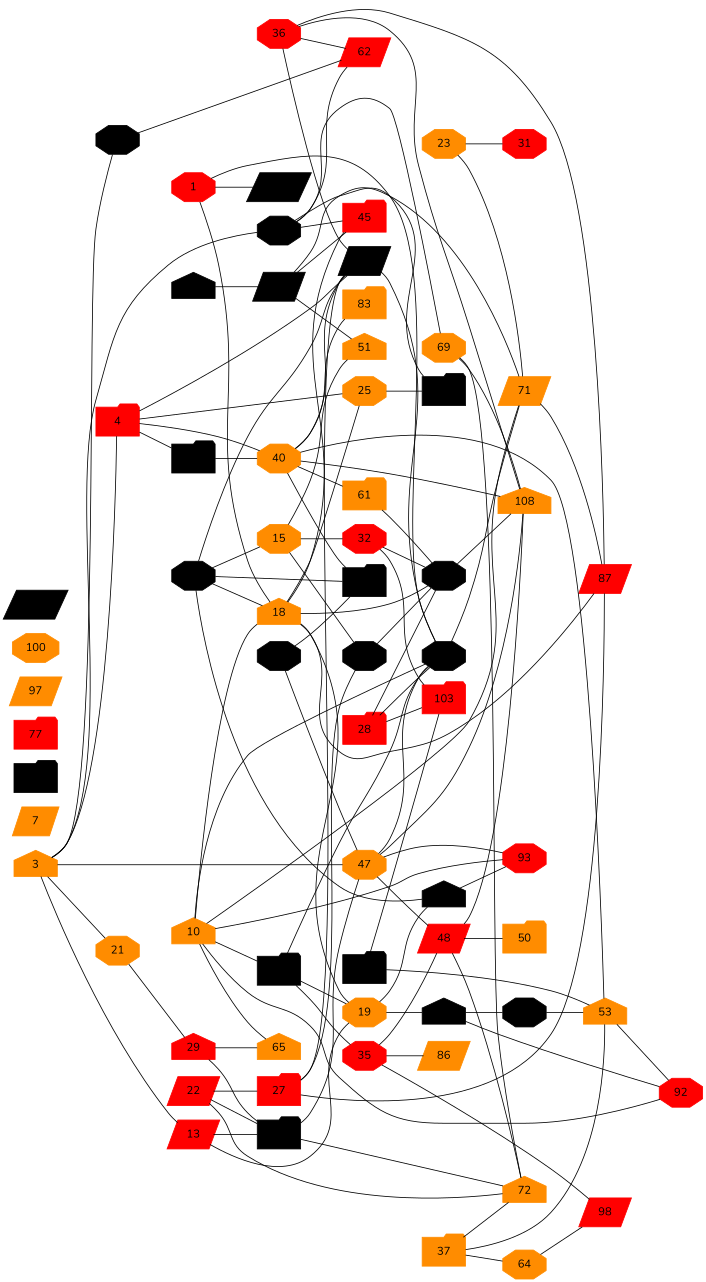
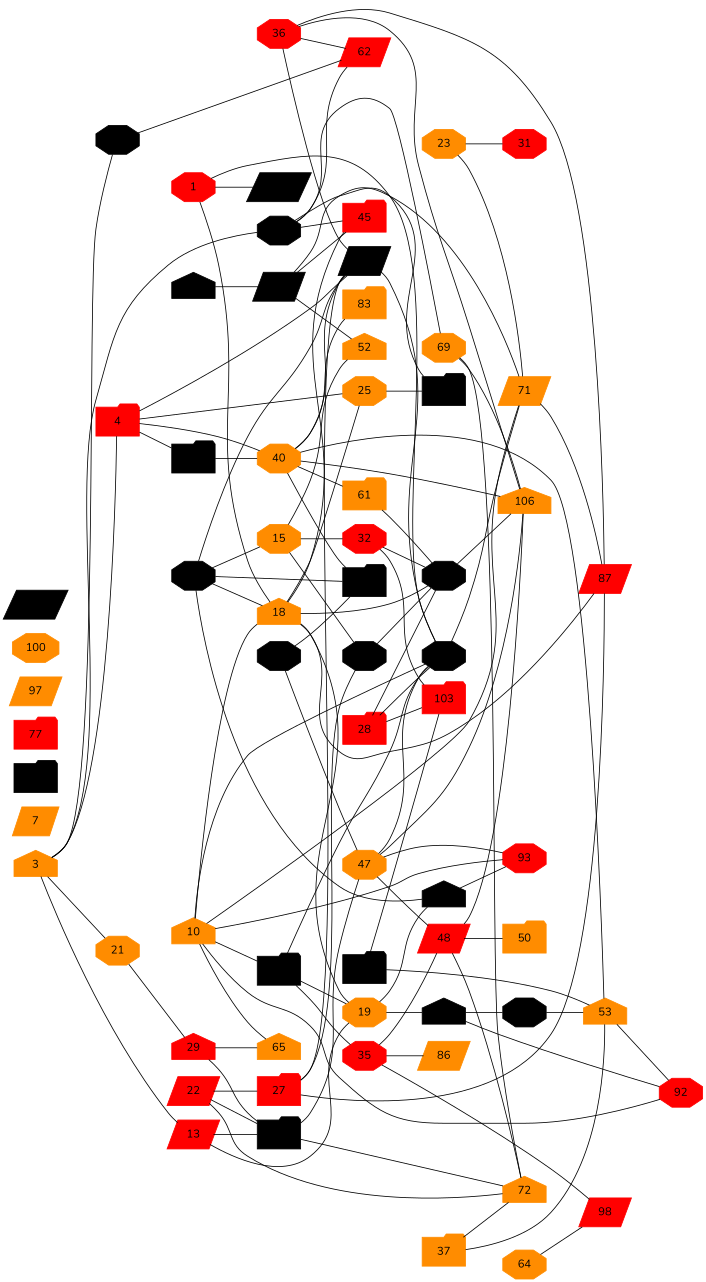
node "51": label "51" -> "52"
node "108": label "108" -> "106"
edge "3" -- "47": removed
edge "37" -- "64": removed
